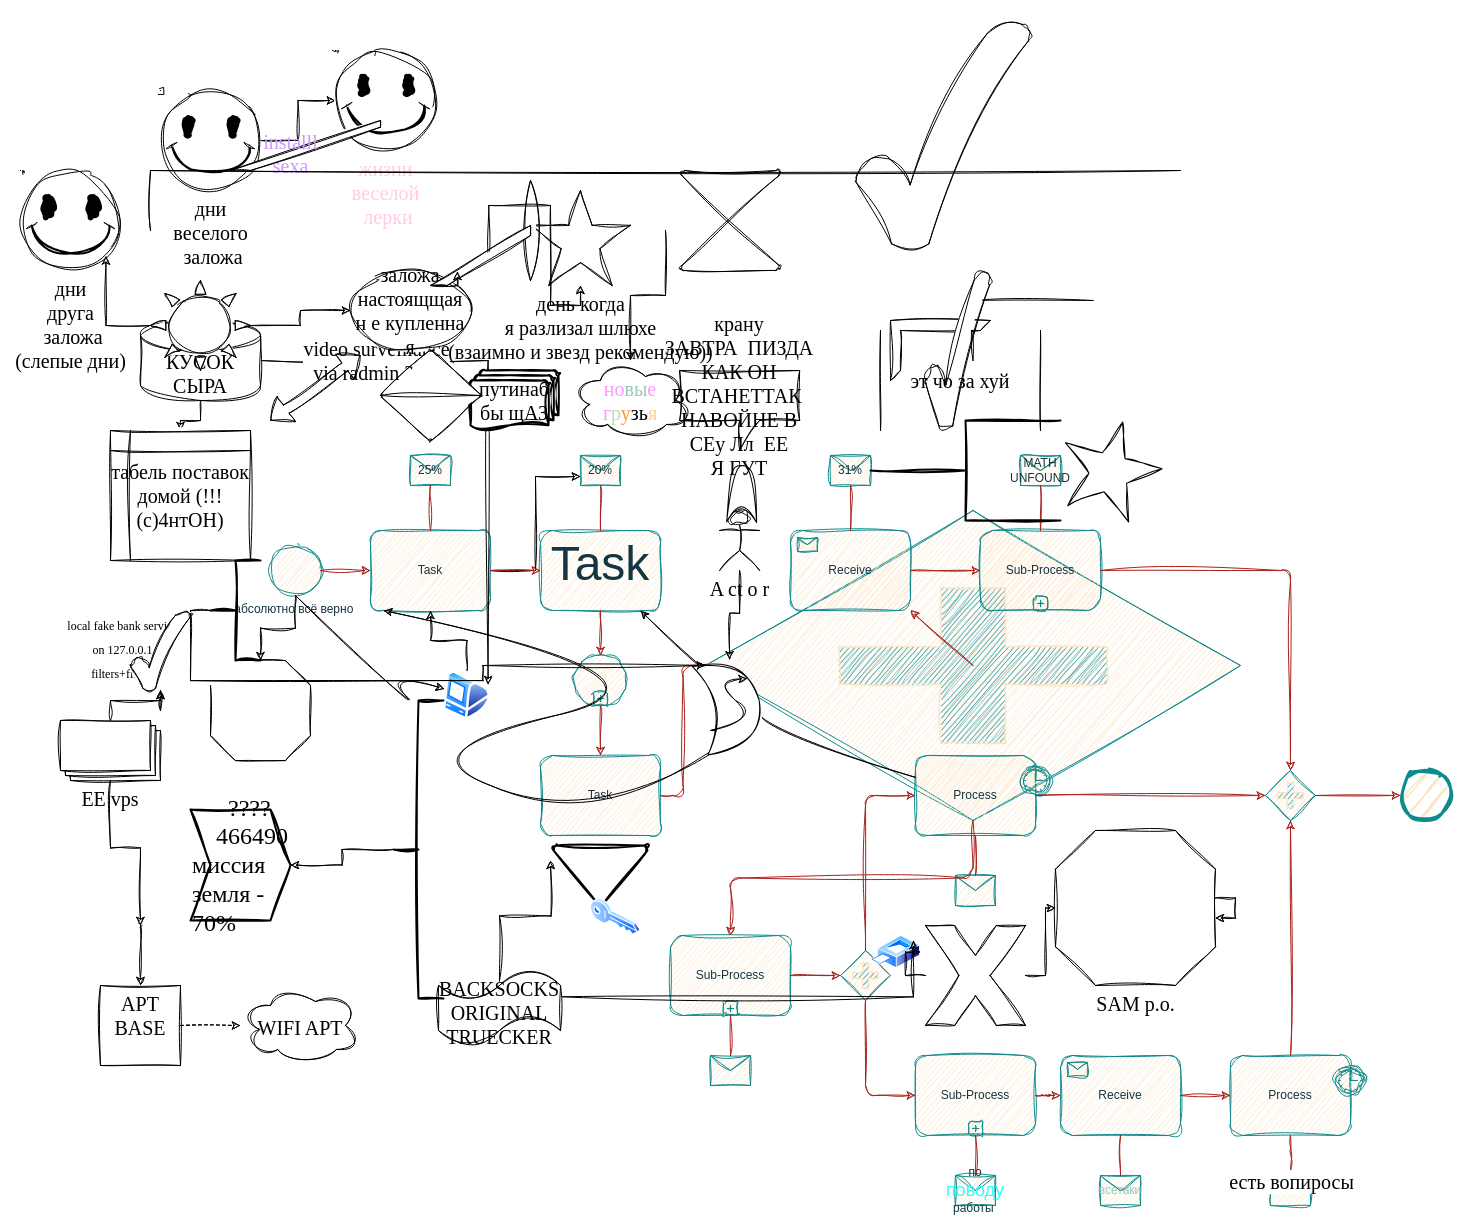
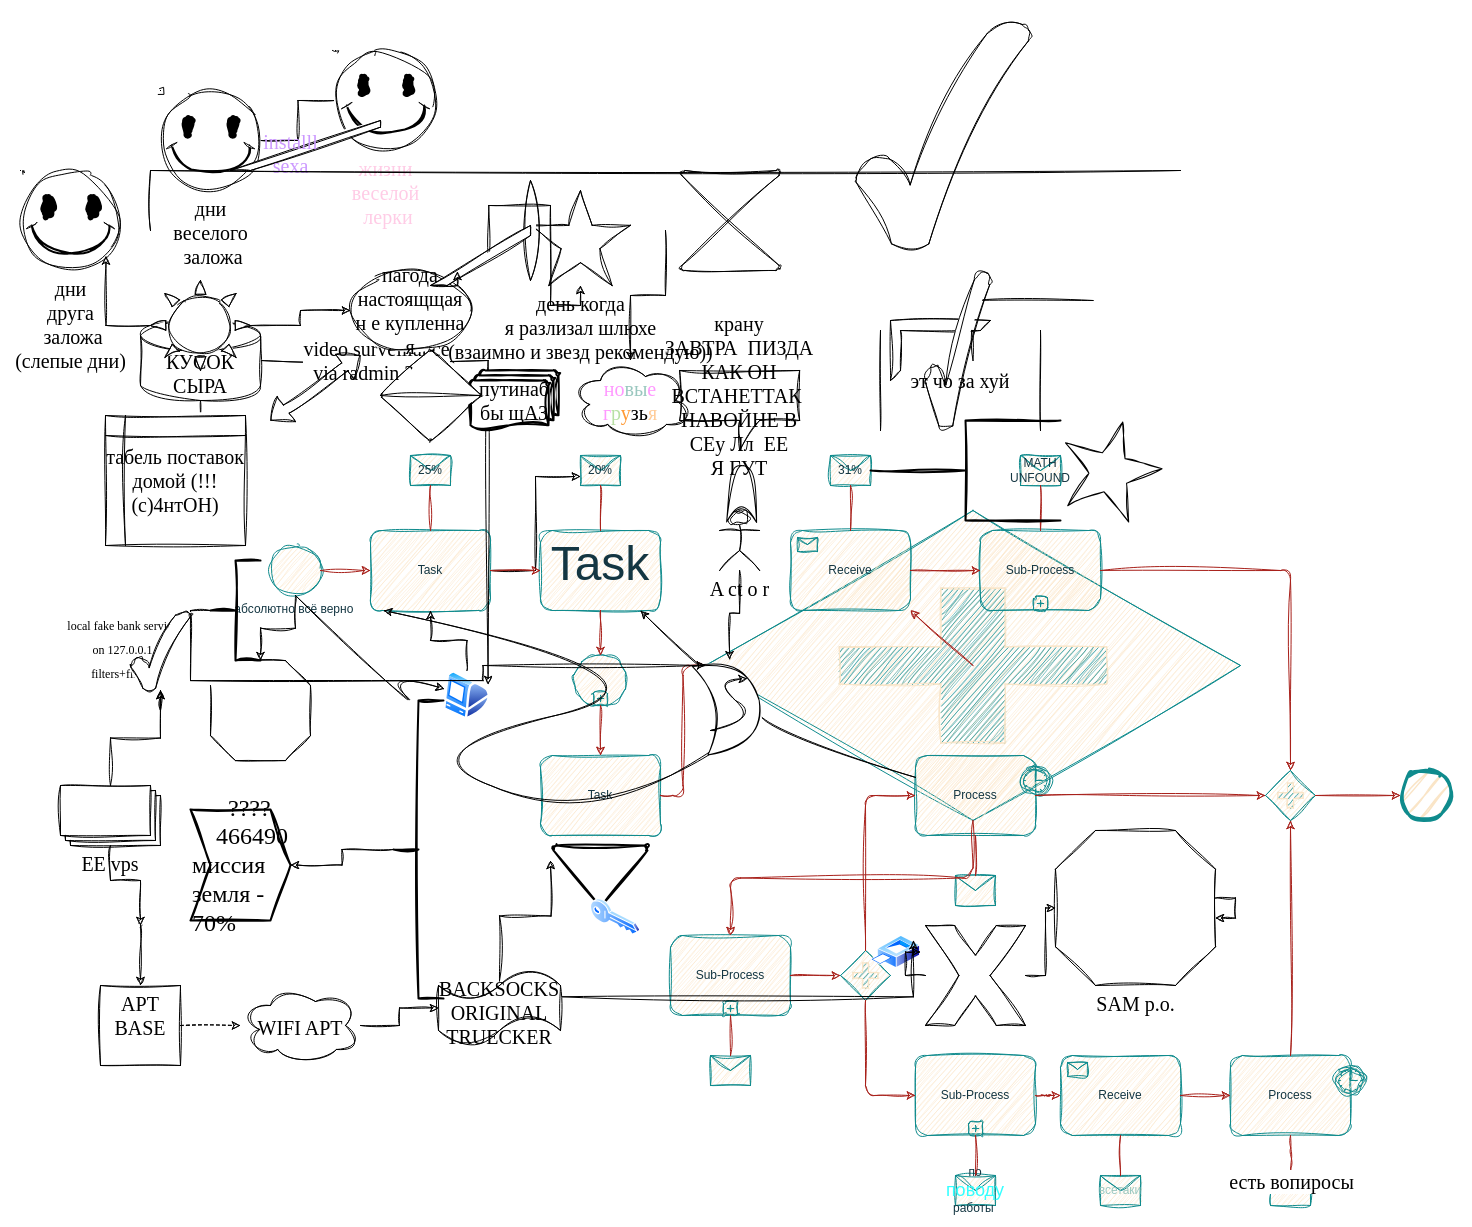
edge "дни веселого заложа" -> "жизни веселой лерки": arrowhead classic -> none
node "заложа настоящщая н е купленна я": label "заложа настоящщая н е купленна я" -> "пагода настоящщая н е купленна я"
node "табель поставок домой (!!! (с)4нтОН)": moved (181, 496) -> (176, 481)
node "EE vps": moved (111, 751) -> (111, 816)
edge "WIFI APT" -> "BACKSOCKS ORIGINAL TRUECKER": added
